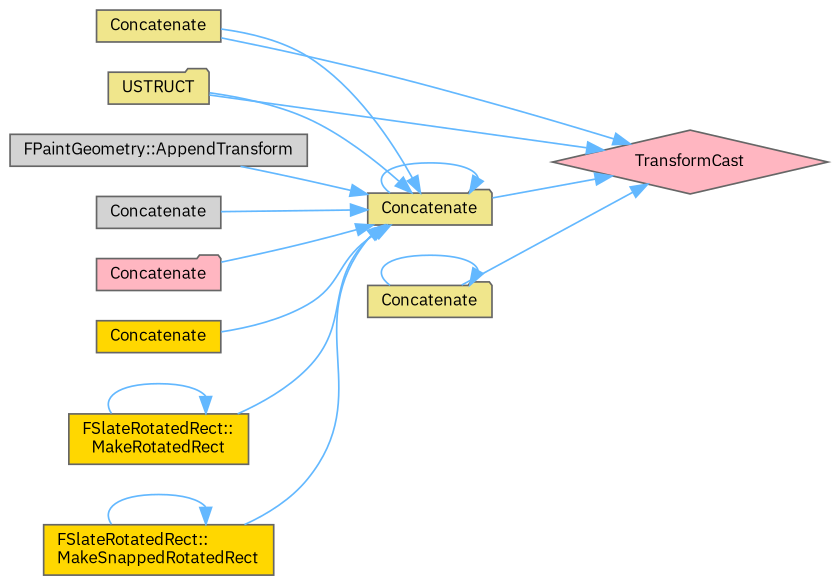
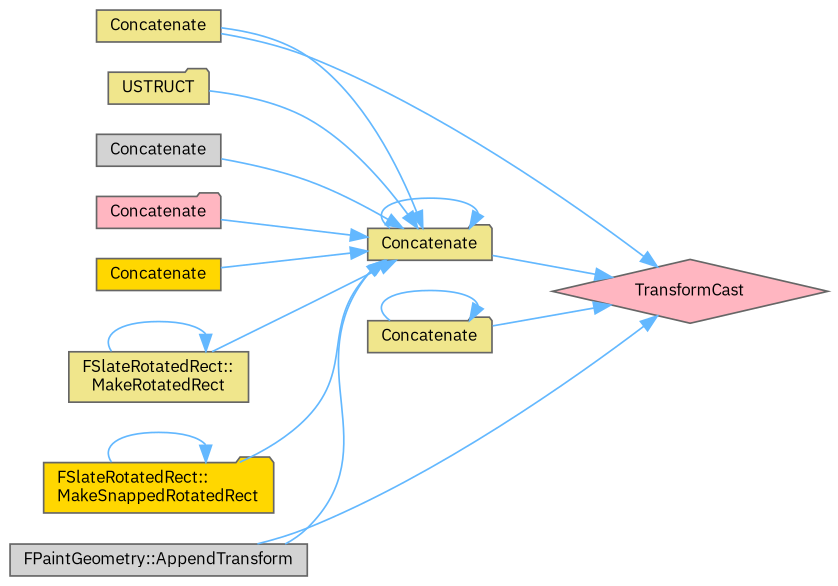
edge "USTRUCT" -> "TransformCast": now "FPaintGeometry::AppendTransform" -> "TransformCast"
node "FSlateRotatedRect:: MakeRotatedRect": fillcolor gold -> khaki
node "FSlateRotatedRect:: MakeSnappedRotatedRect": shape box -> folder
